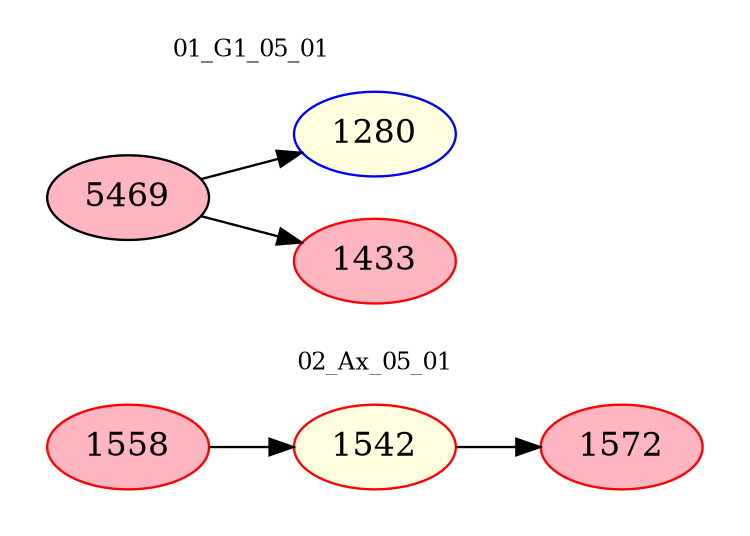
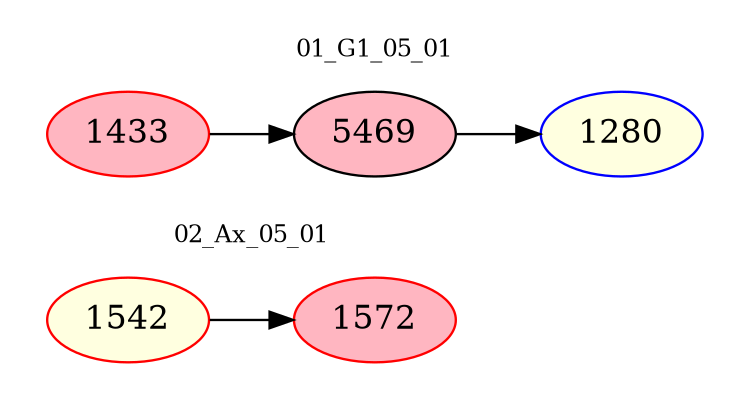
edge "5469" -> "1433": reversed
node "1558": removed
